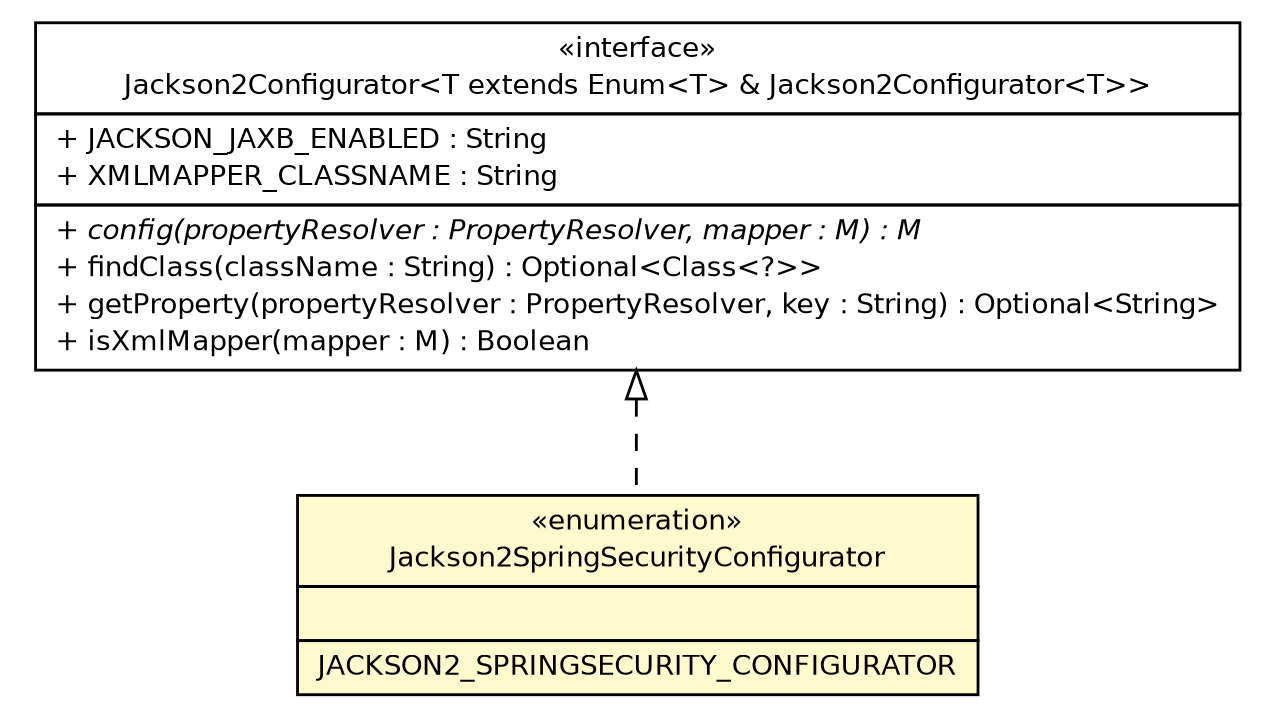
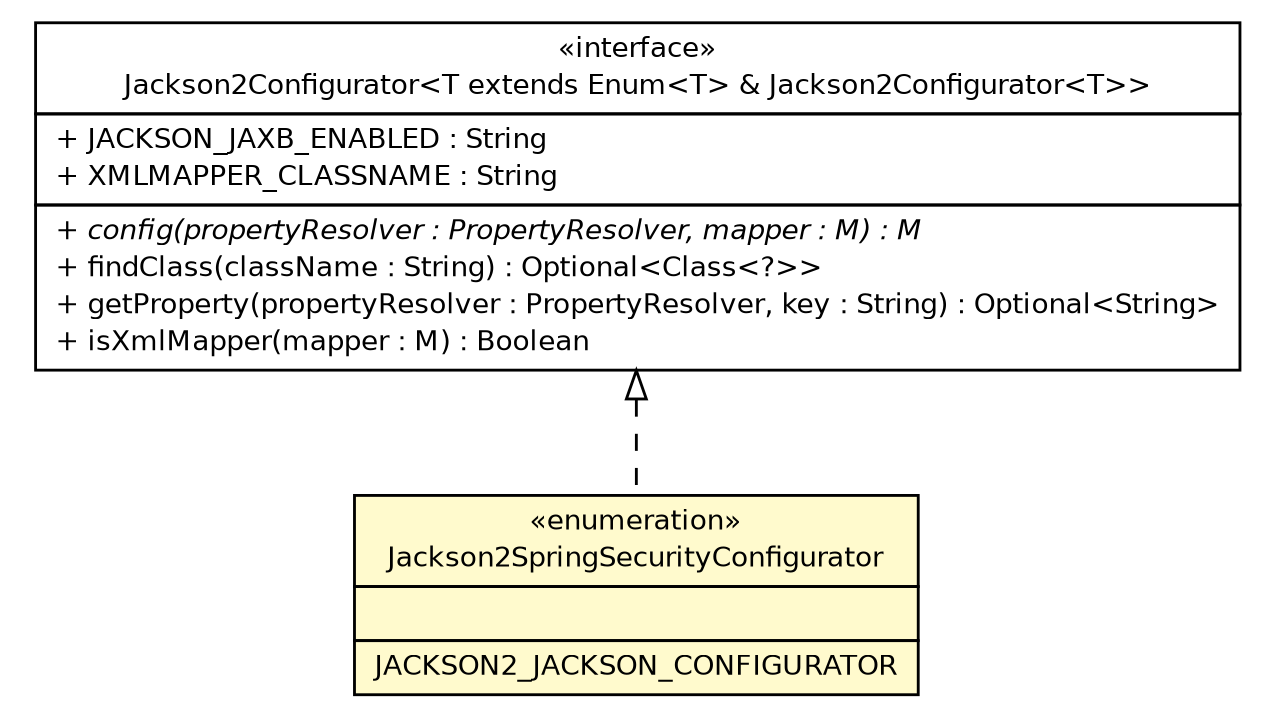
node "Jackson2SpringSecurityConfigurator": text "JACKSON2_SPRINGSECURITY_CONFIGURATOR" -> "JACKSON2_JACKSON_CONFIGURATOR"
